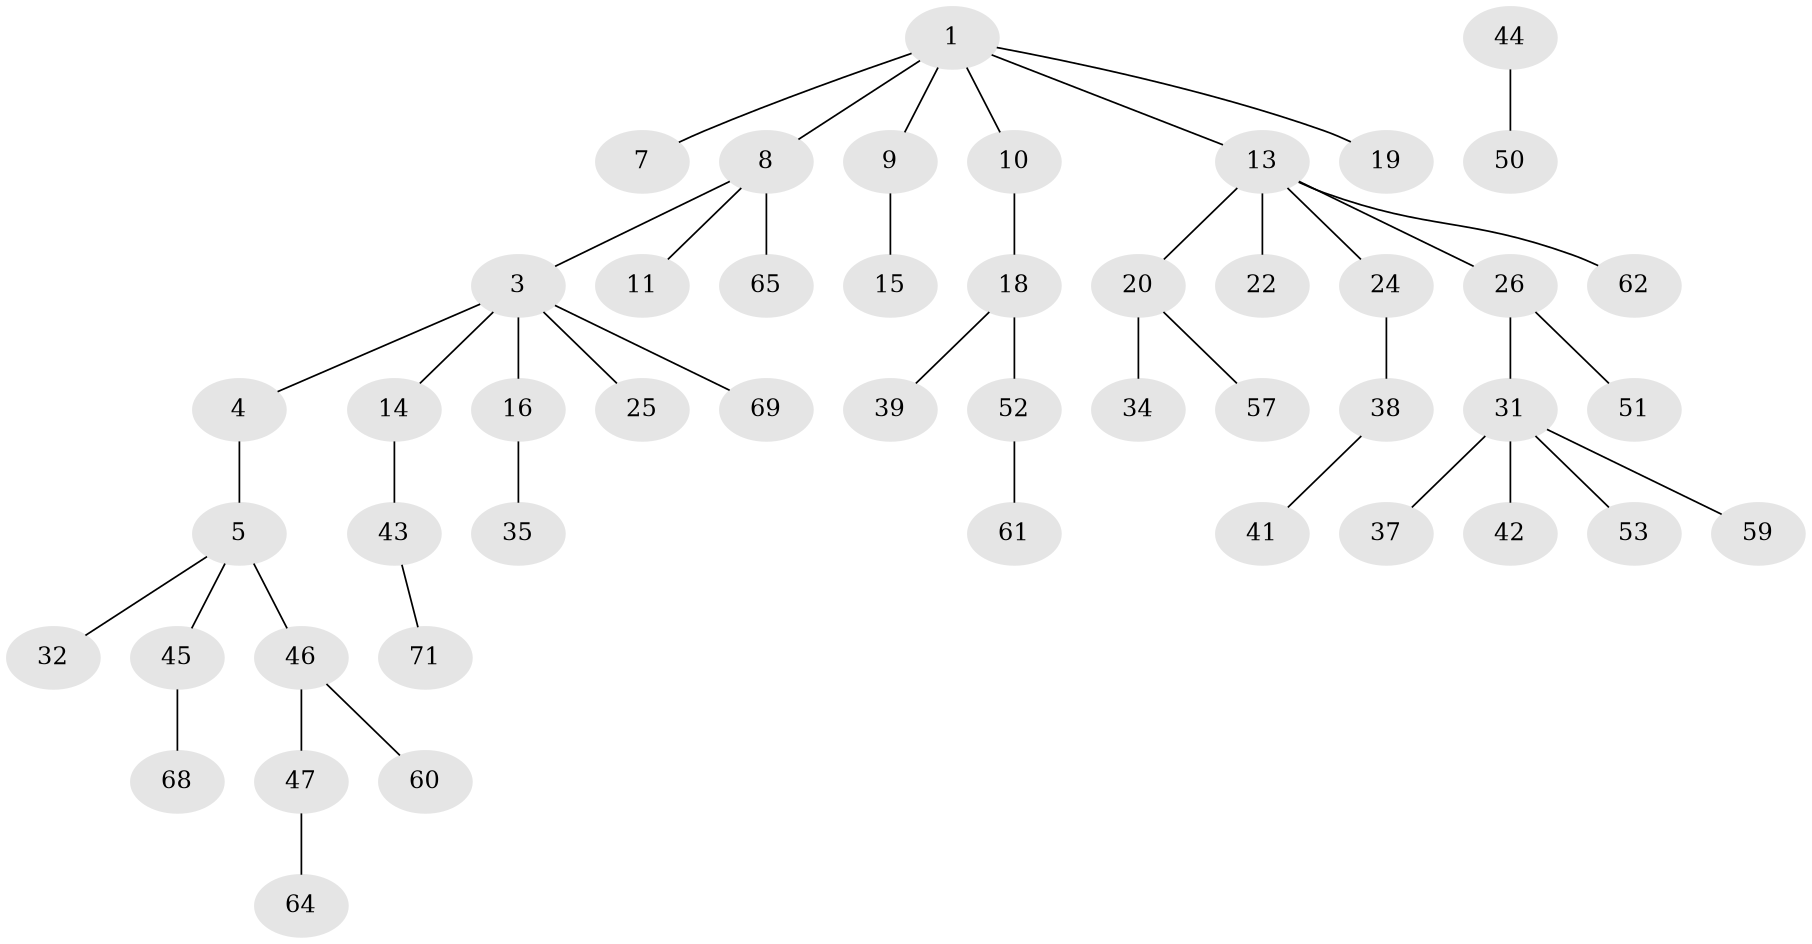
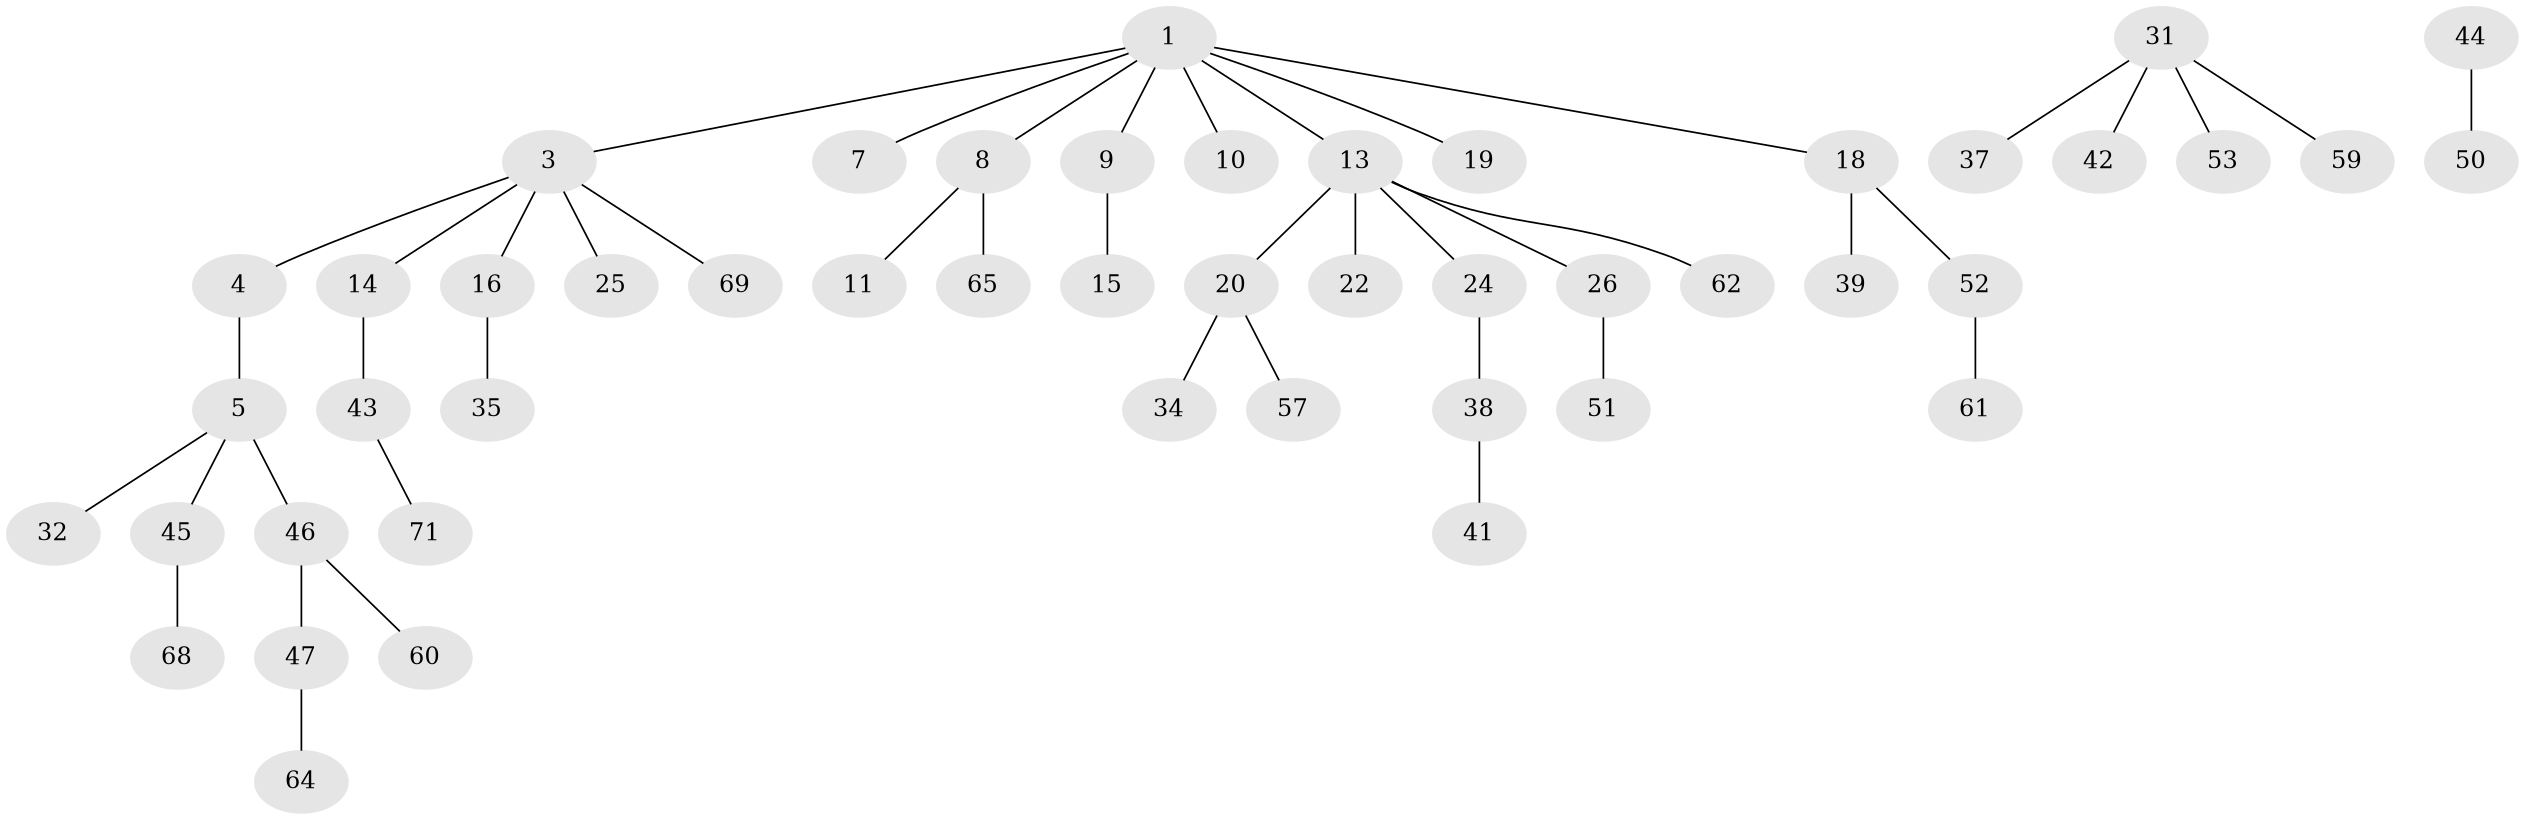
edge "8" -- "3": now "1" -- "3"
edge "10" -- "18": now "1" -- "18"
edge "26" -- "31": removed
